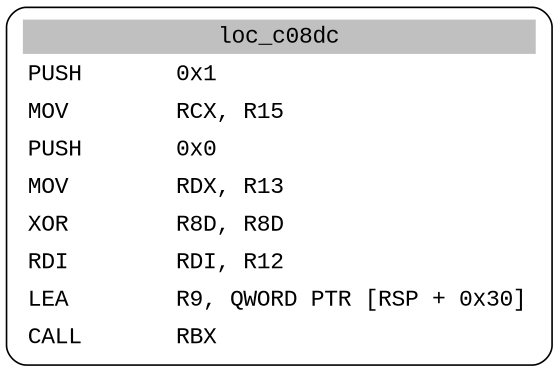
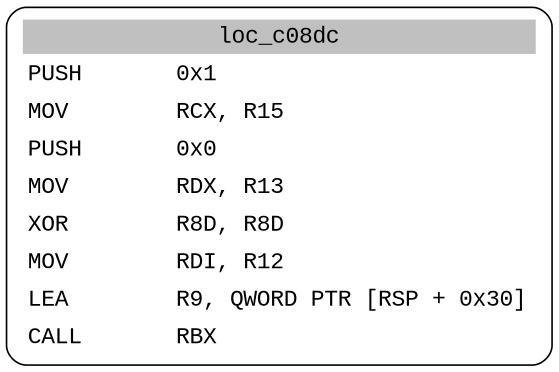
node "loc_c08dc": text "RDI        RDI, R12" -> "MOV        RDI, R12"
